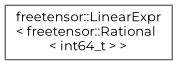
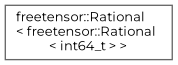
node "freetensor::LinearExpr < freetensor::Rational < int64_t > >": label "freetensor::LinearExpr < freetensor::Rational < int64_t > >" -> "freetensor::Rational < freetensor::Rational < int64_t > >"
